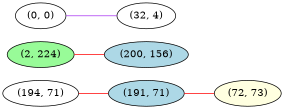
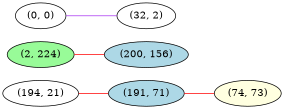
node "(32, 4)": label "(32, 4)" -> "(32, 2)"
node "(194, 71)": label "(194, 71)" -> "(194, 21)"
node "(72, 73)": label "(72, 73)" -> "(74, 73)"
